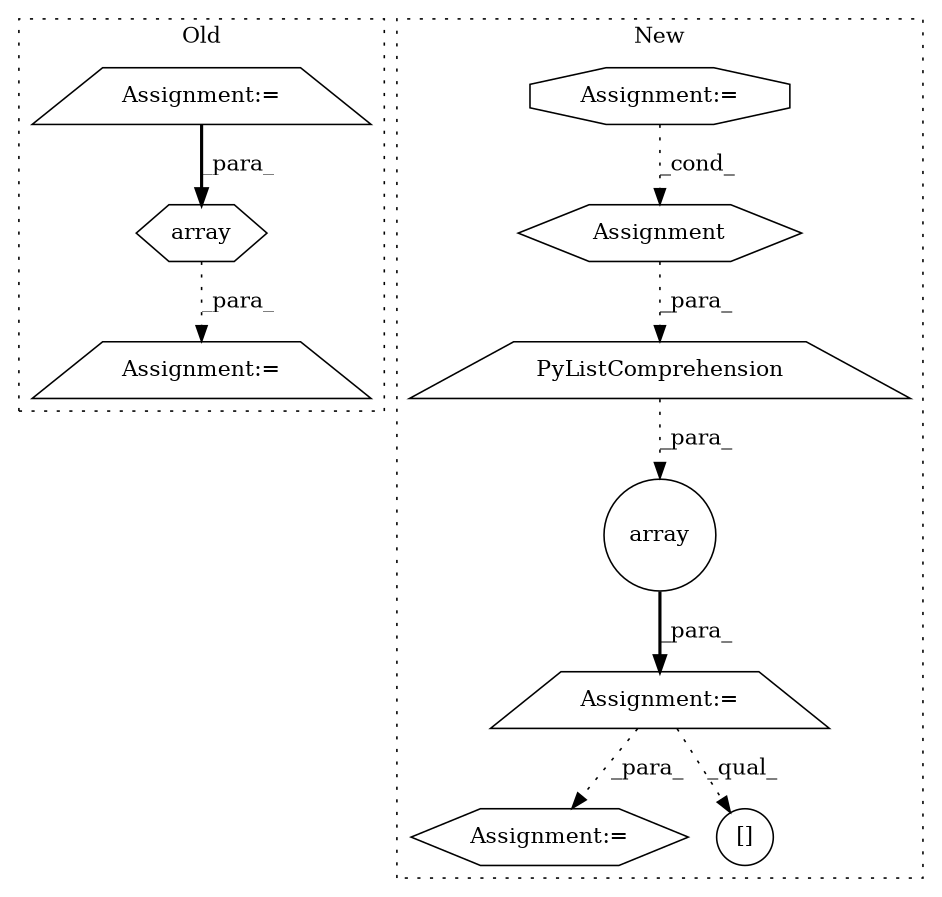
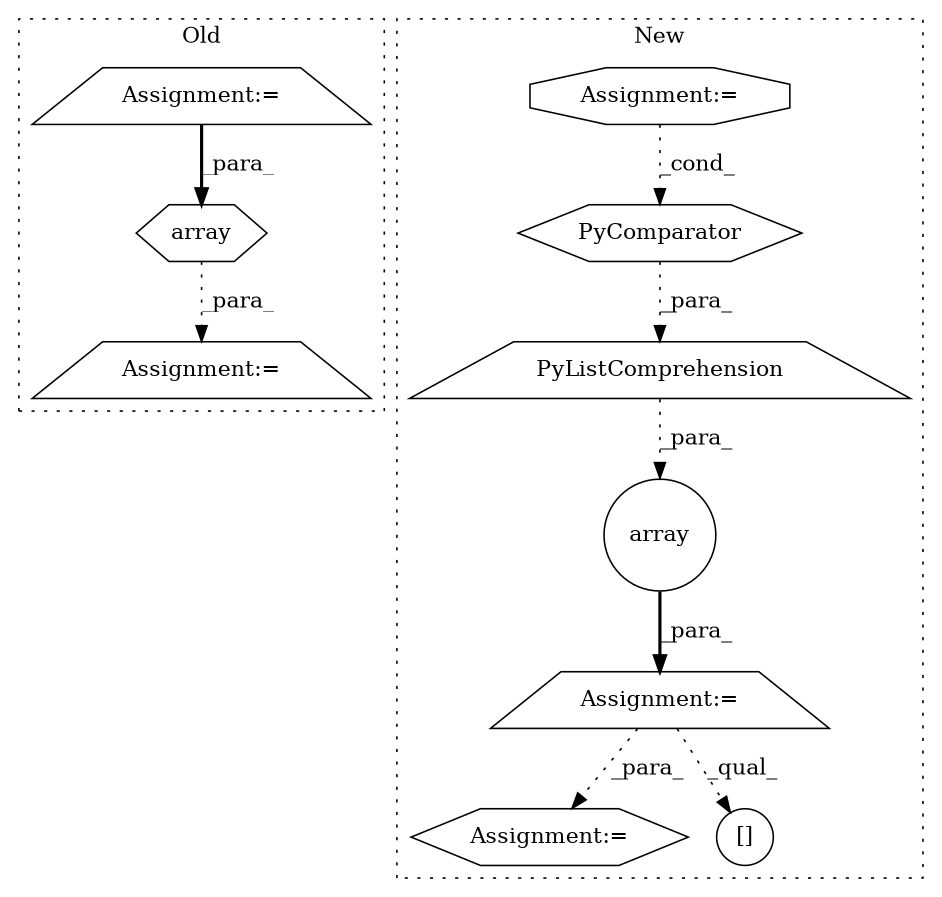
node "Assignment": label "Assignment" -> "PyComparator"
